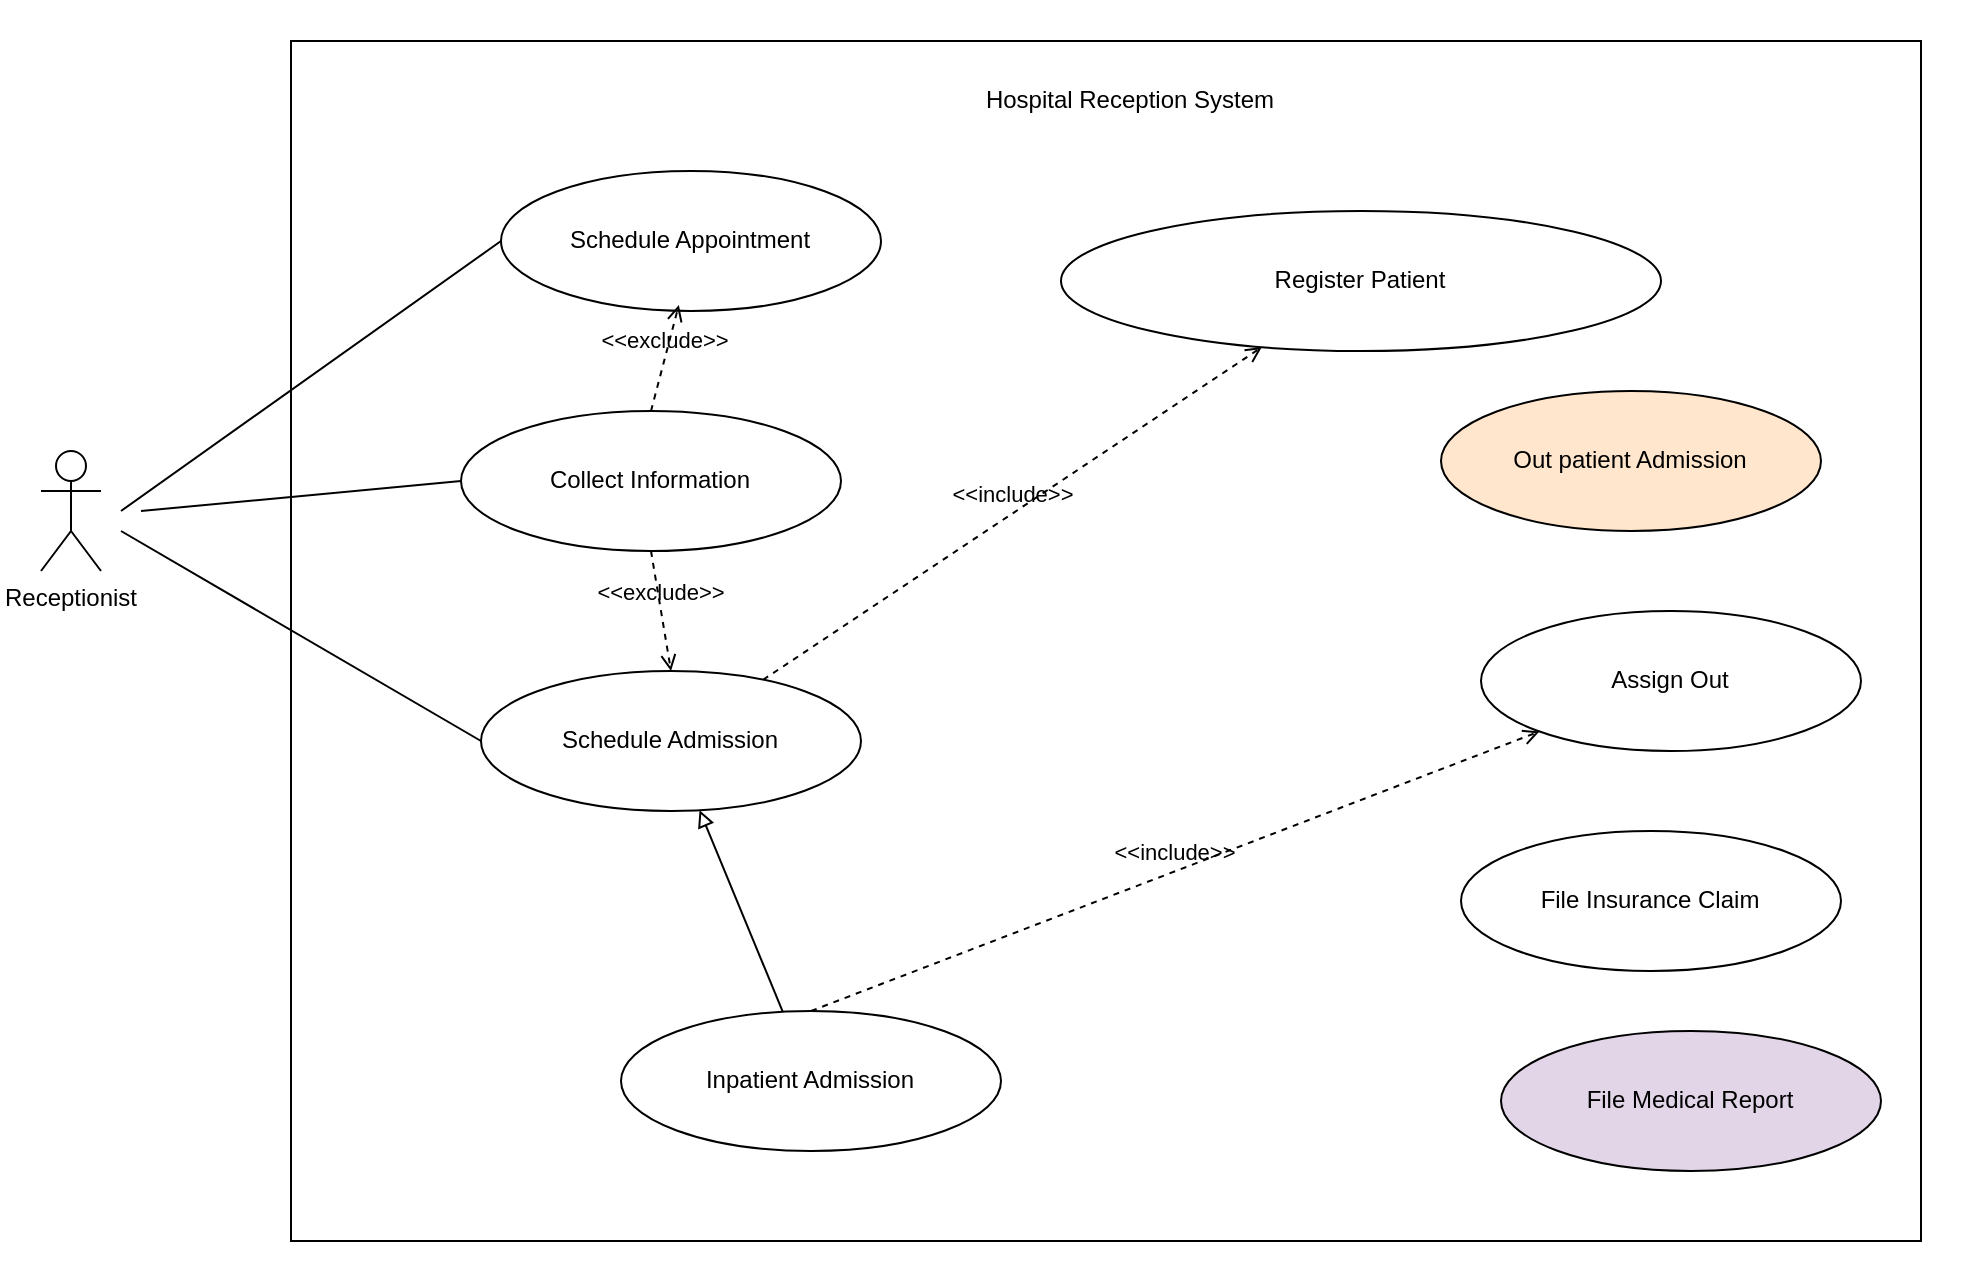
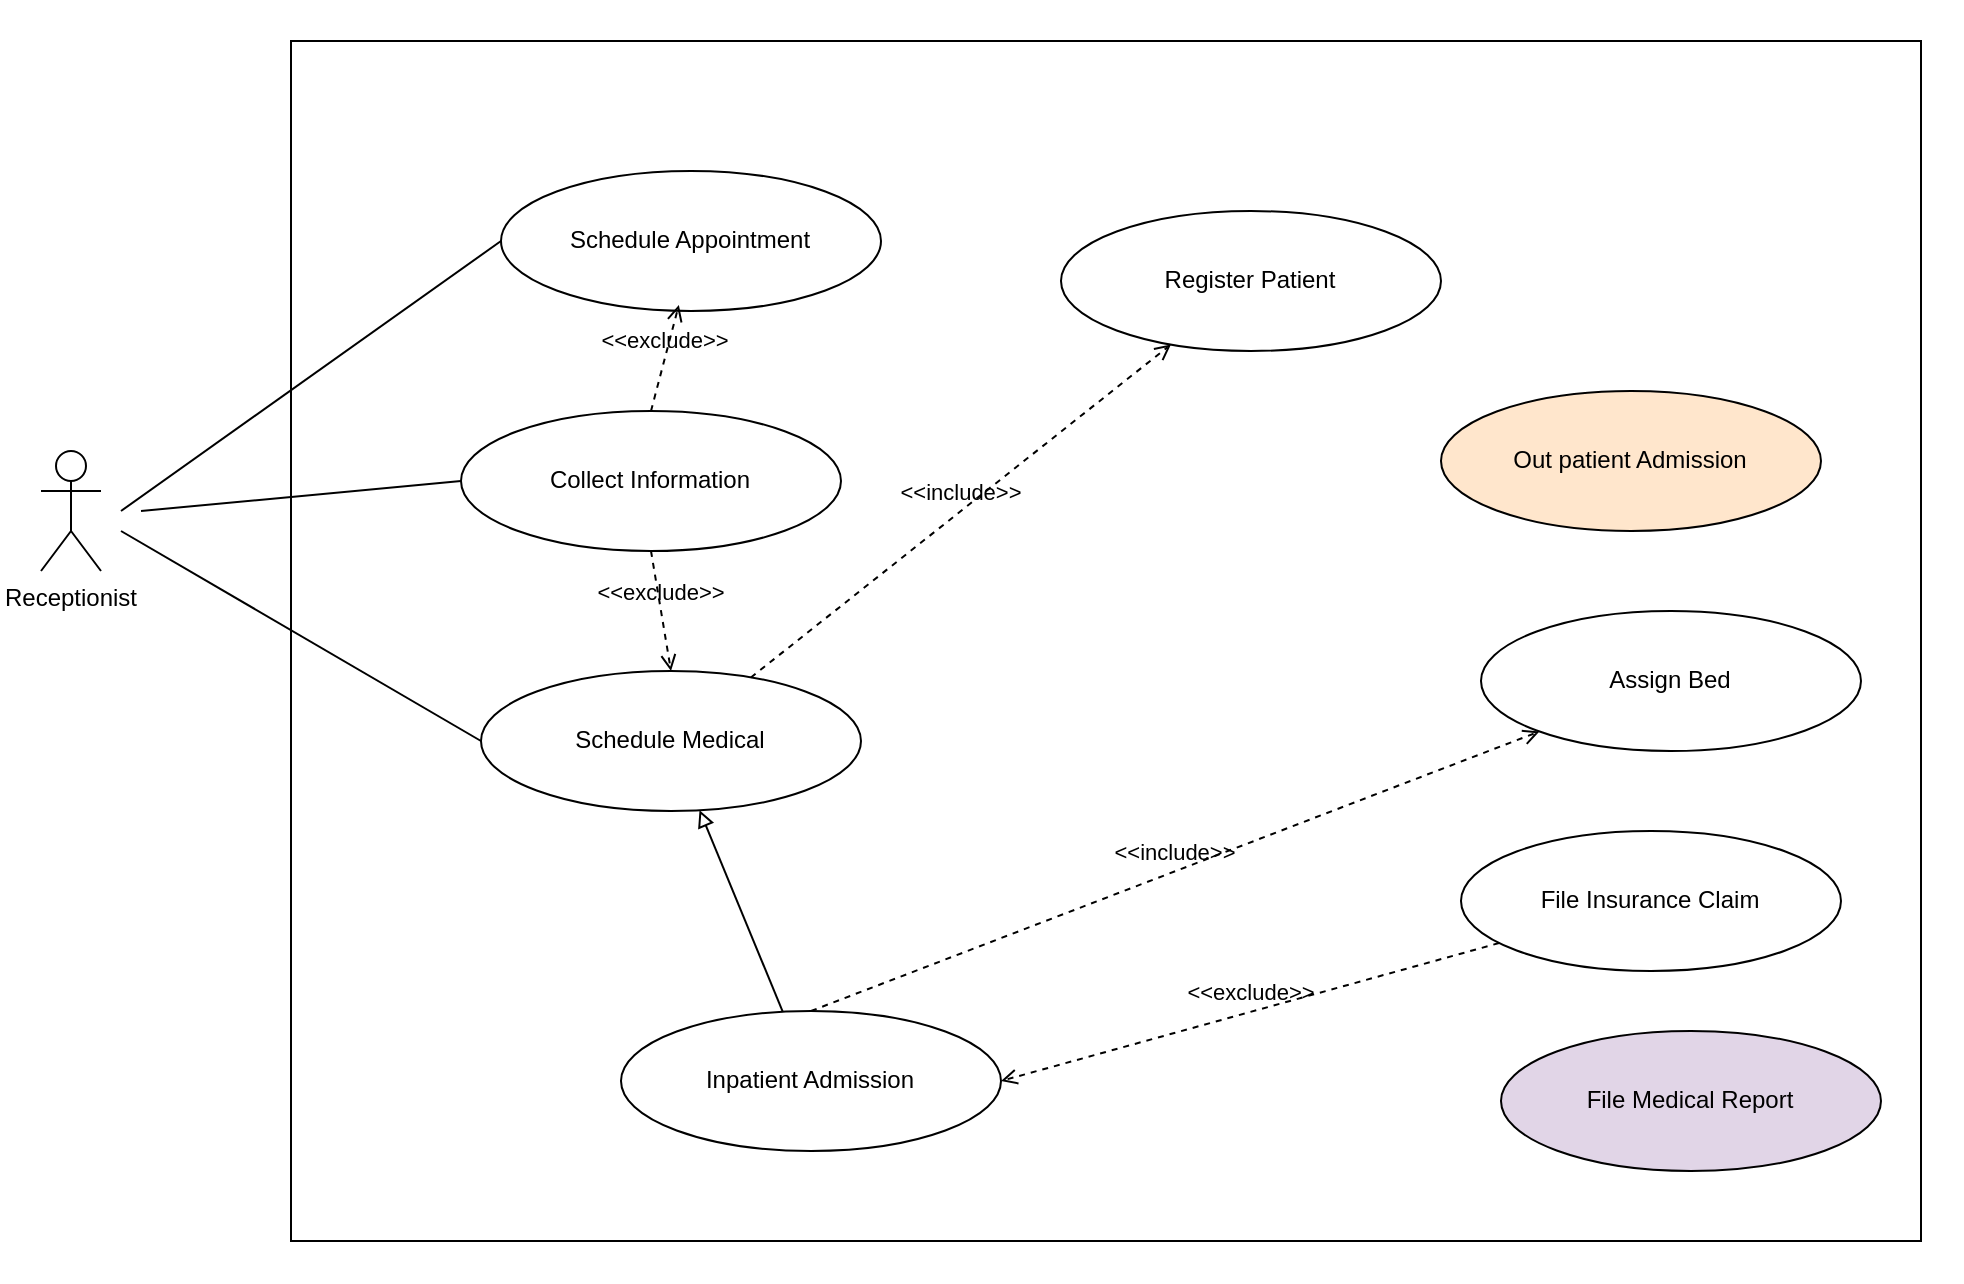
node "Hospital Reception System": removed
node "Register Patient": size 600x140 -> 380x140
node "Assign Out": label "Assign Out" -> "Assign Bed"
node "Schedule Admission": label "Schedule Admission" -> "Schedule Medical"
edge "File Insurance Claim" -> "Inpatient Admission": added, label "<<exclude>>"
